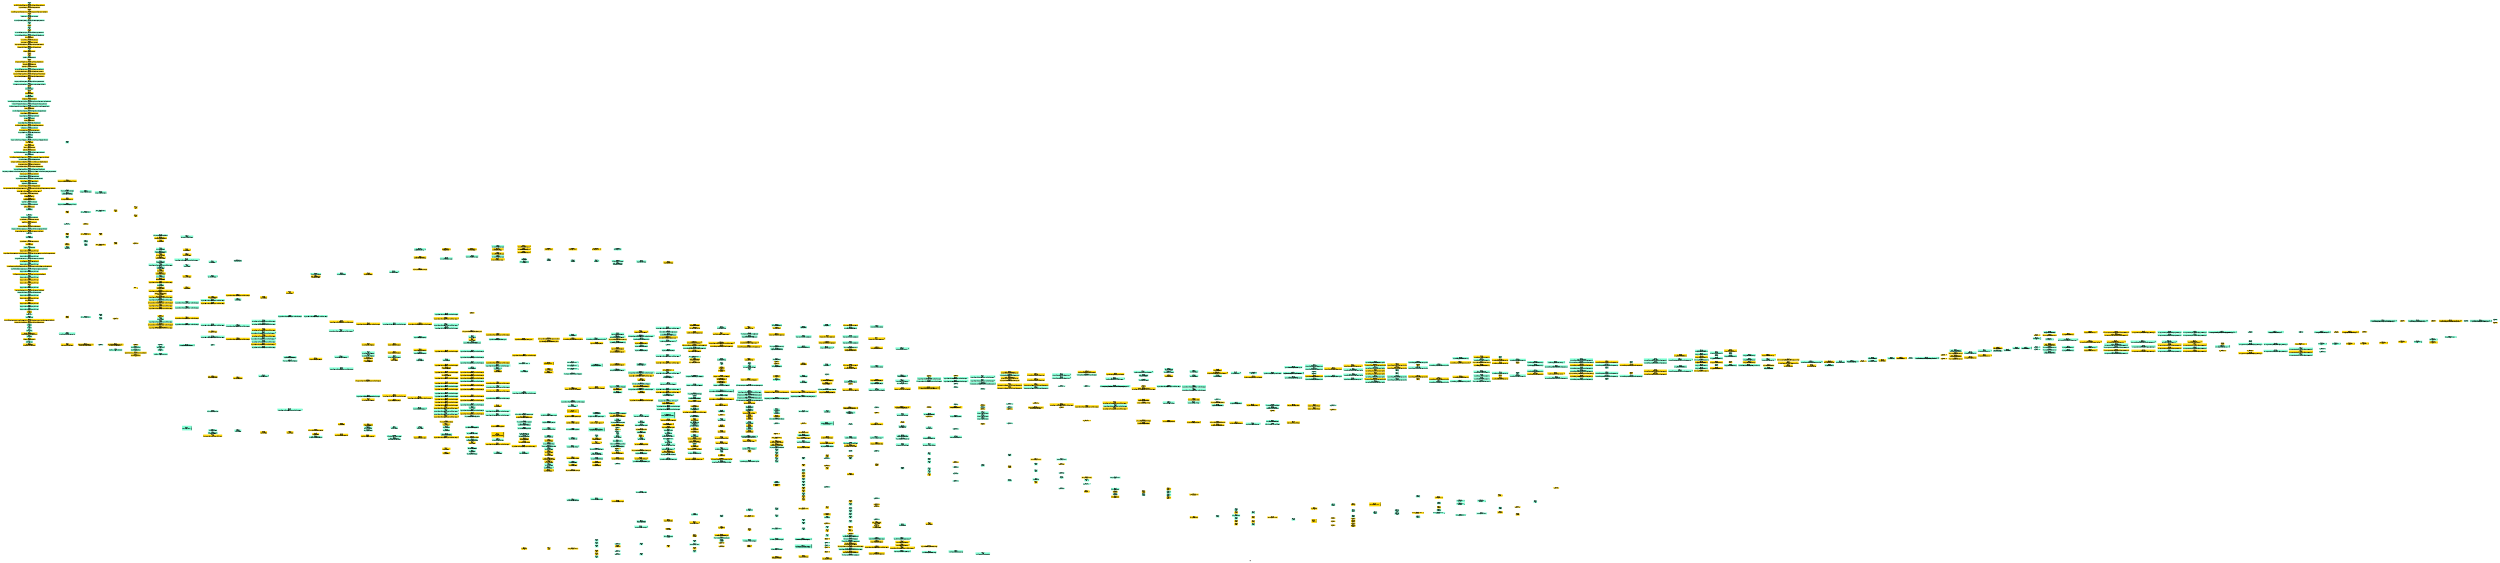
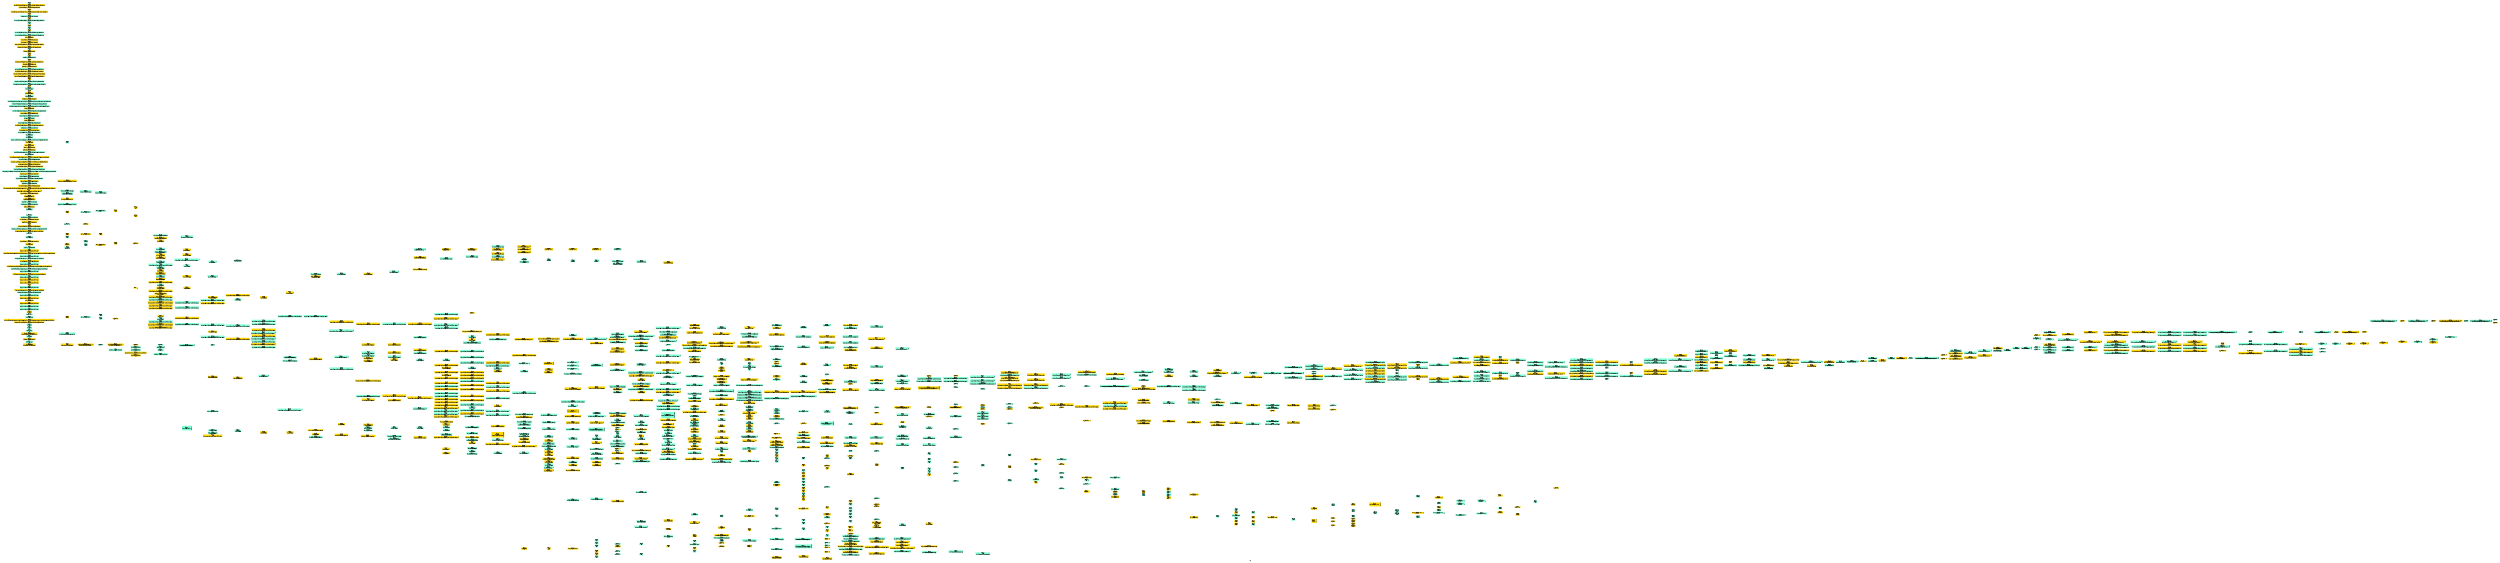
node "NodeID: 79": fillcolor gold -> aquamarine
